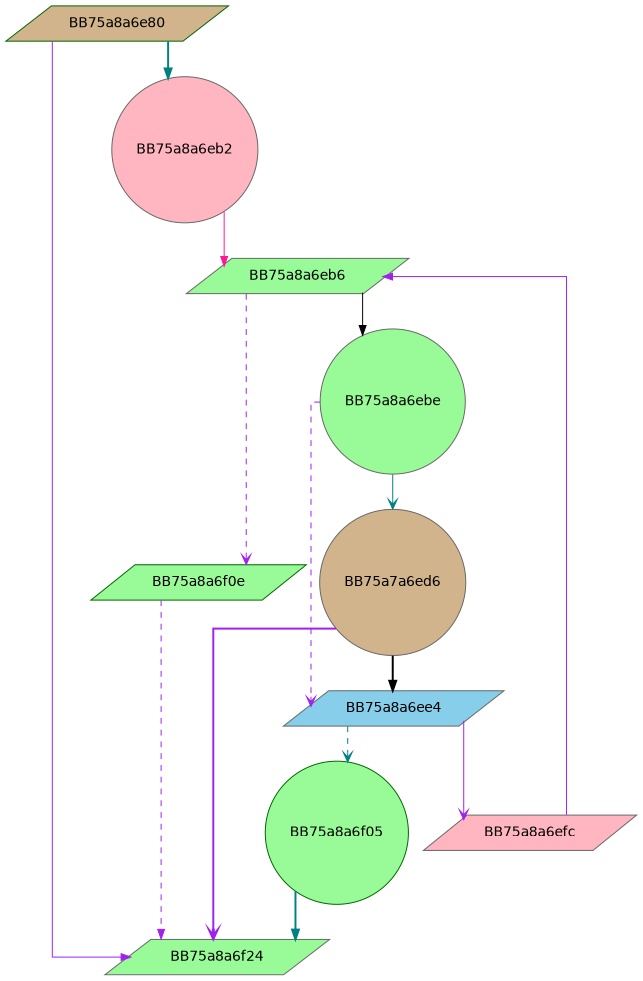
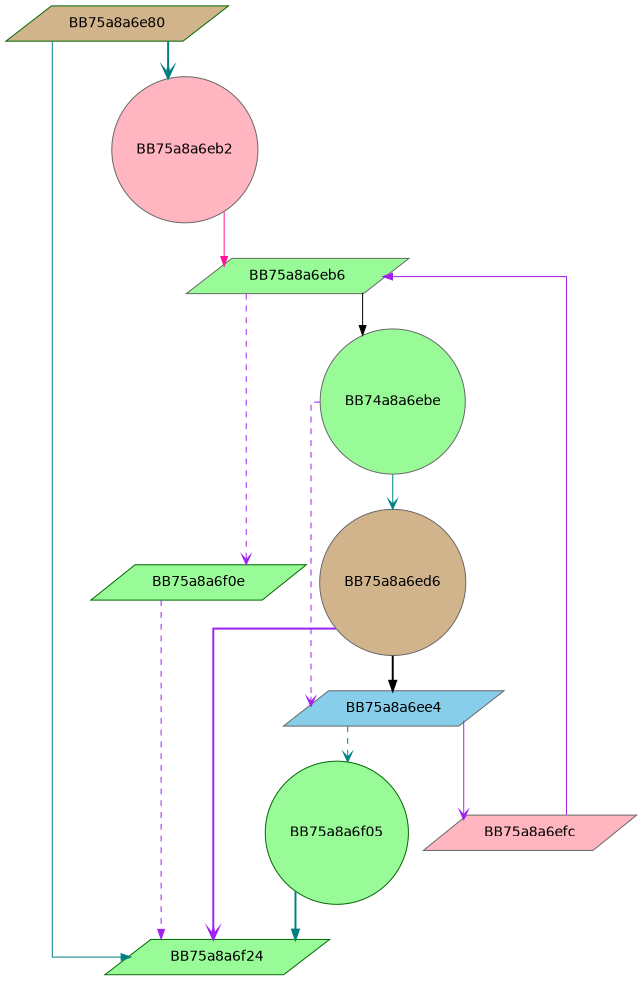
edge "BB75a8a6e80" -> "BB75a8a6eb2": arrowhead normal -> vee
node "BB75a8a6ebe": label "BB75a8a6ebe" -> "BB74a8a6ebe"
edge "BB75a8a6e80" -> "BB75a8a6f24": color purple -> teal
node "BB75a7a6ed6": label "BB75a7a6ed6" -> "BB75a8a6ed6"
node "BB75a8a6f24": color gray40 -> darkgreen
